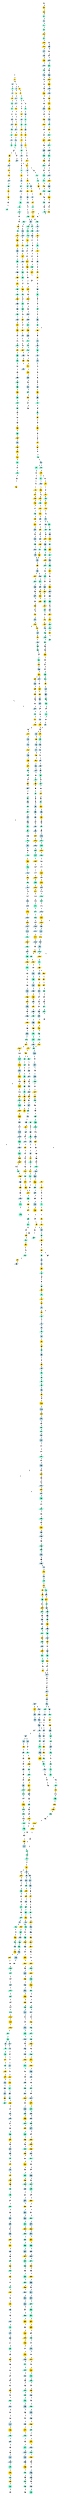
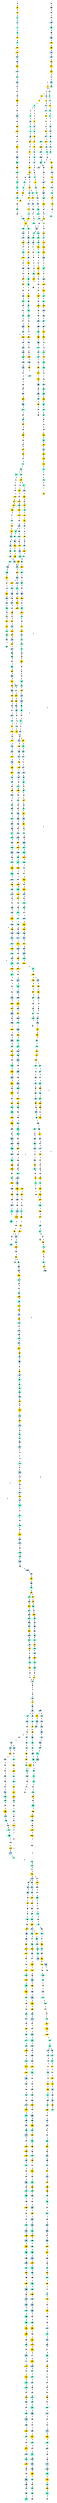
node "S508": removed
node "S310": fillcolor white -> aquamarine
node "S487": fillcolor gold -> lightblue
node "S182": fillcolor aquamarine -> white
